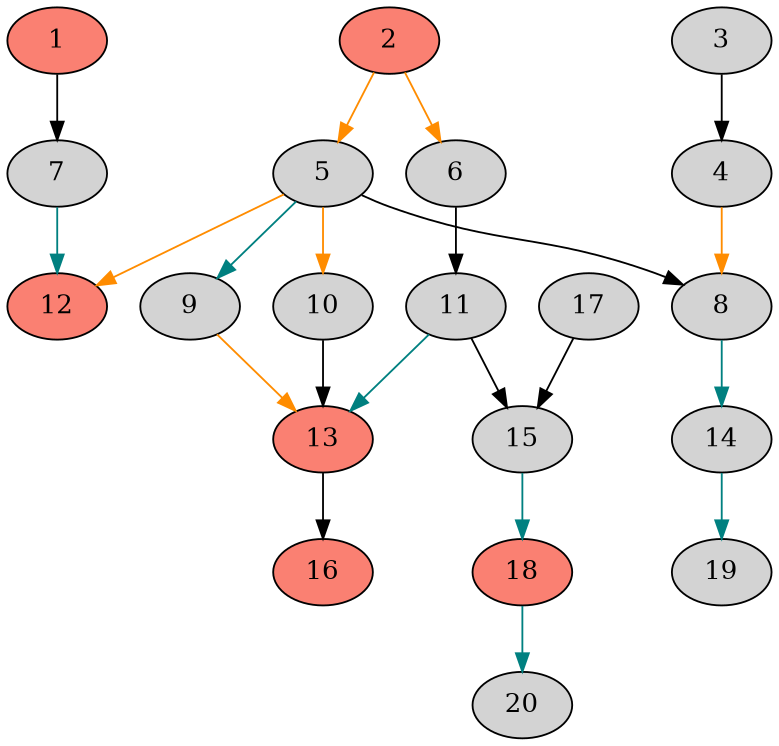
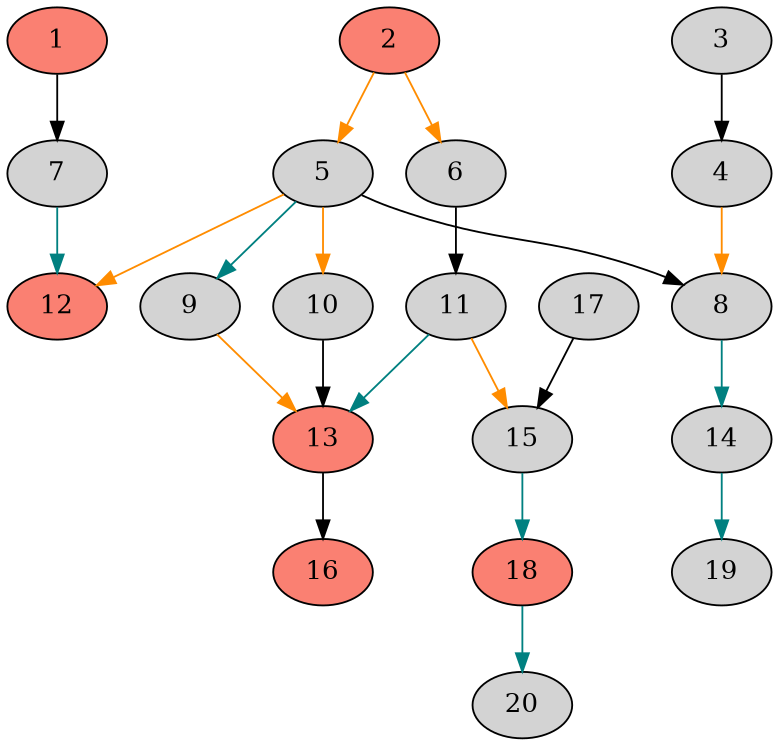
edge "11" -> "15": color black -> darkorange
